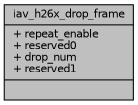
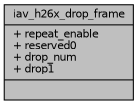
node "iav_h26x_drop_frame": text "+ reserved1" -> "+ drop1"
